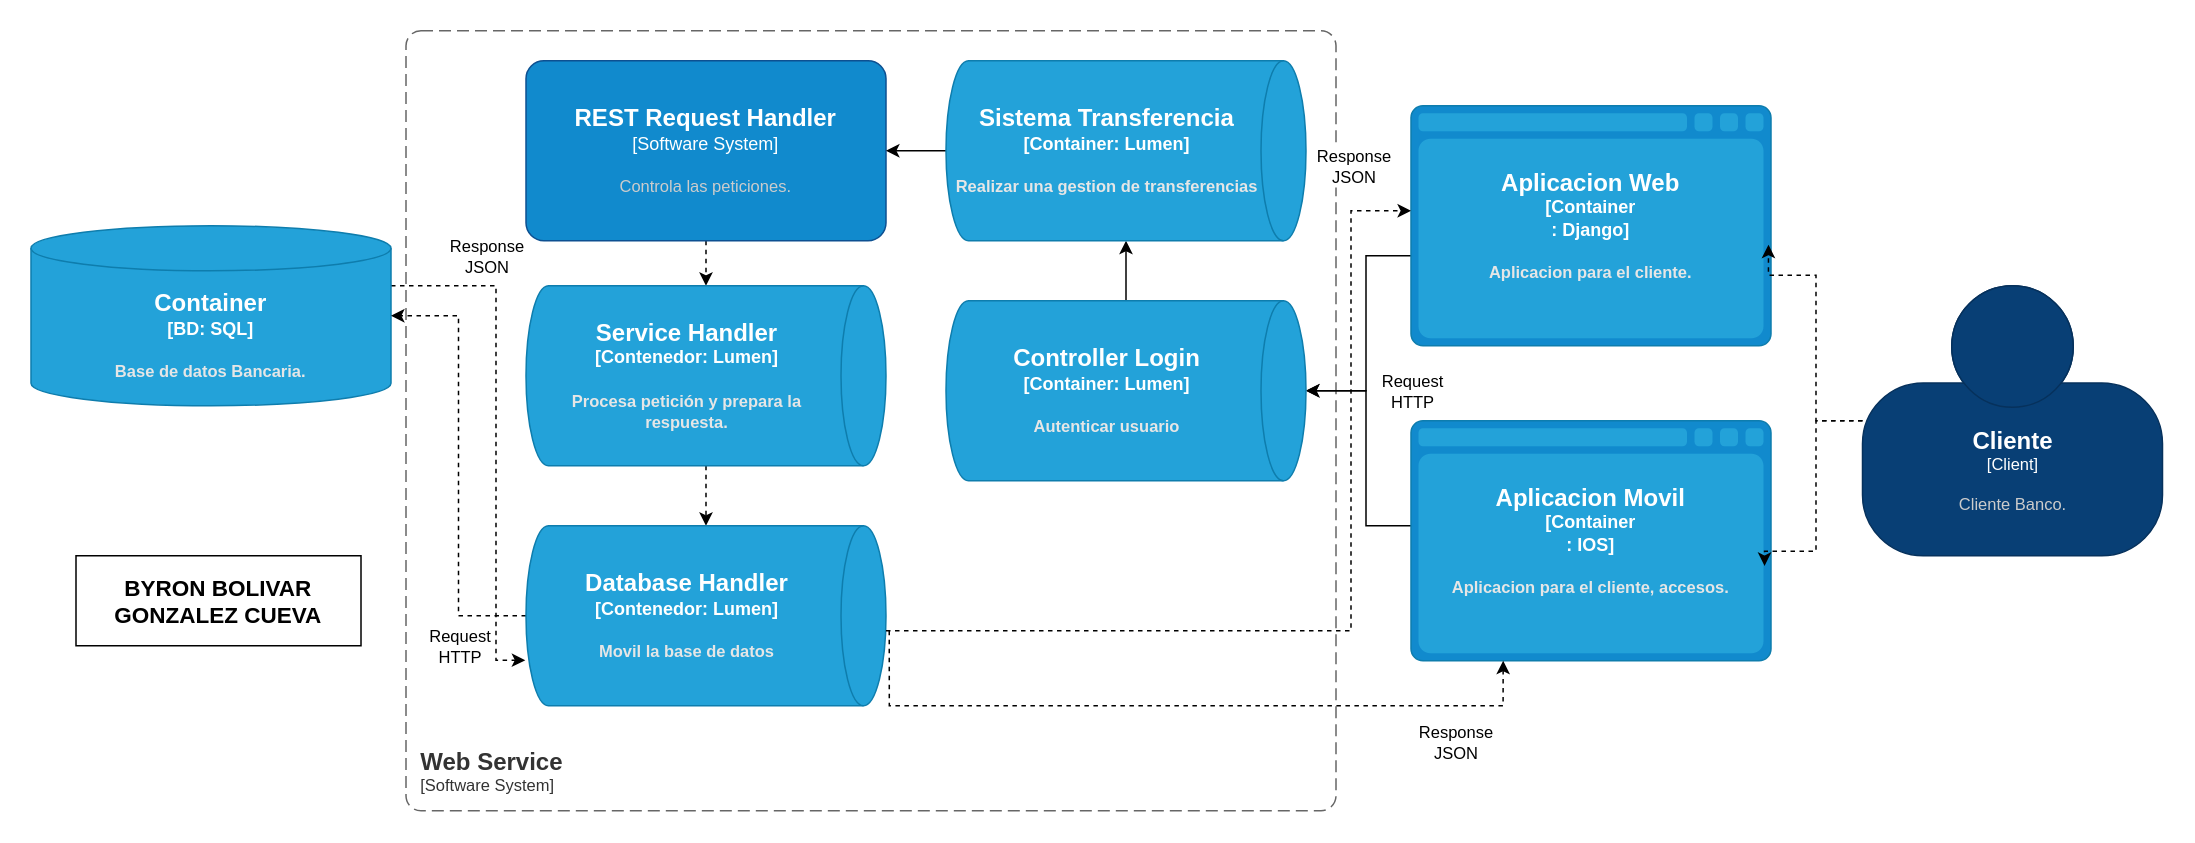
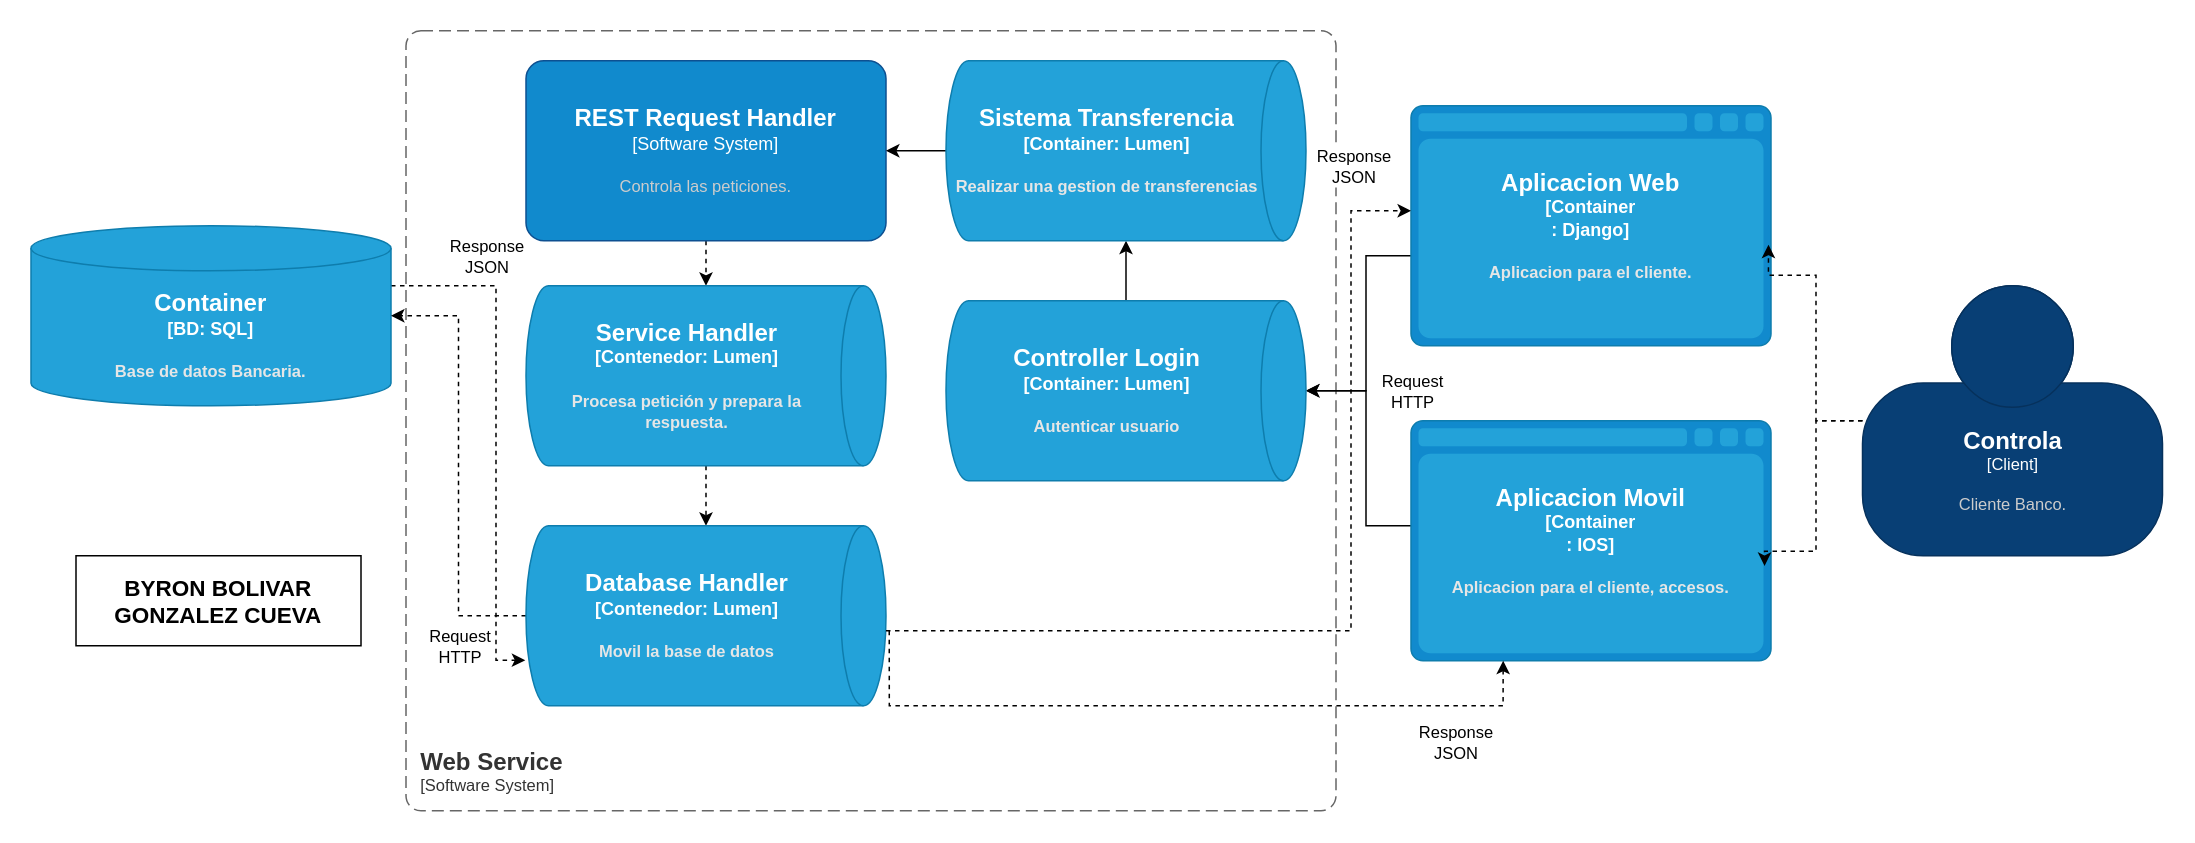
node "Cliente [Client] Cliente Banco.": label "Cliente [Client] Cliente Banco." -> "Controla [Client] Cliente Banco."
